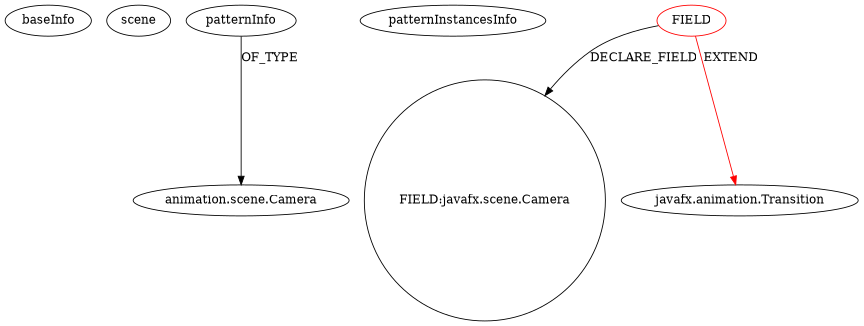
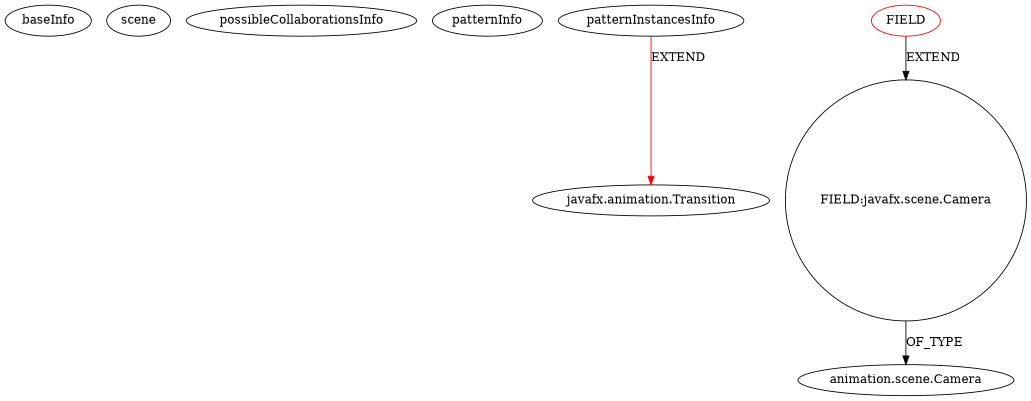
node "possibleCollaborationsInfo": added
edge "FIELD" -> "FIELD:javafx.scene.Camera": label "DECLARE_FIELD" -> "EXTEND"
edge "patternInfo" -> "animation.scene.Camera": now "FIELD:javafx.scene.Camera" -> "animation.scene.Camera"
edge "FIELD" -> "javafx.animation.Transition": now "patternInstancesInfo" -> "javafx.animation.Transition"
